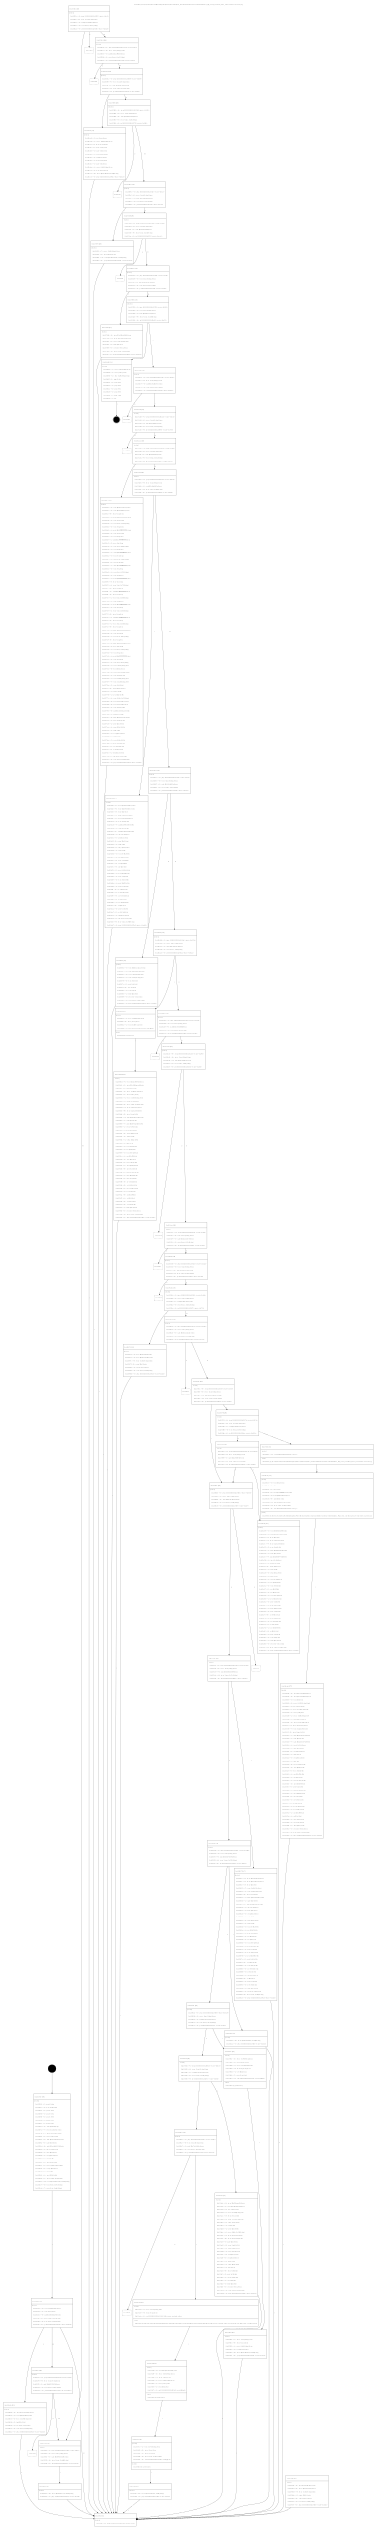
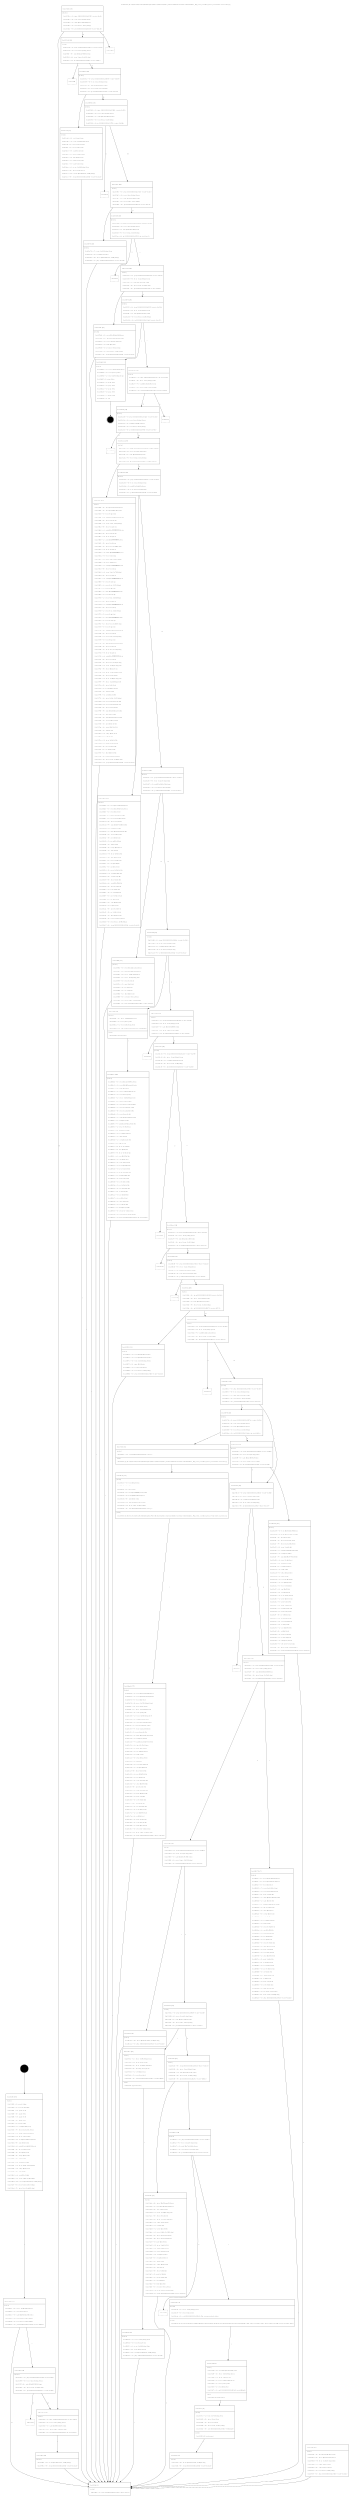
node "0x401b0b [30]": removed
